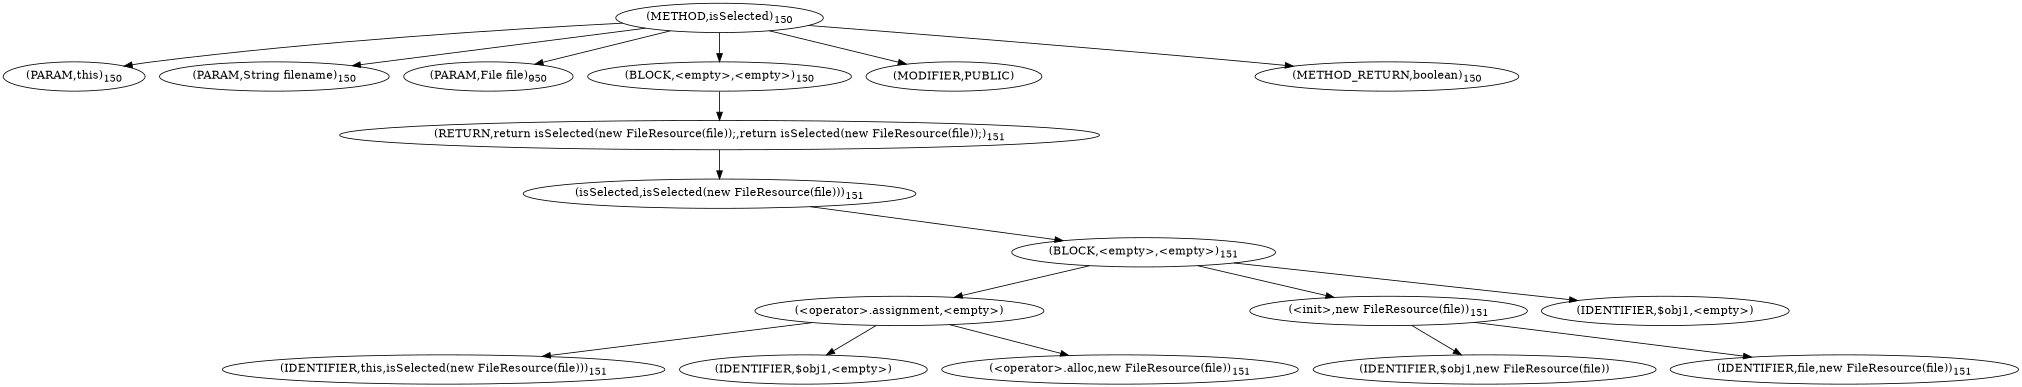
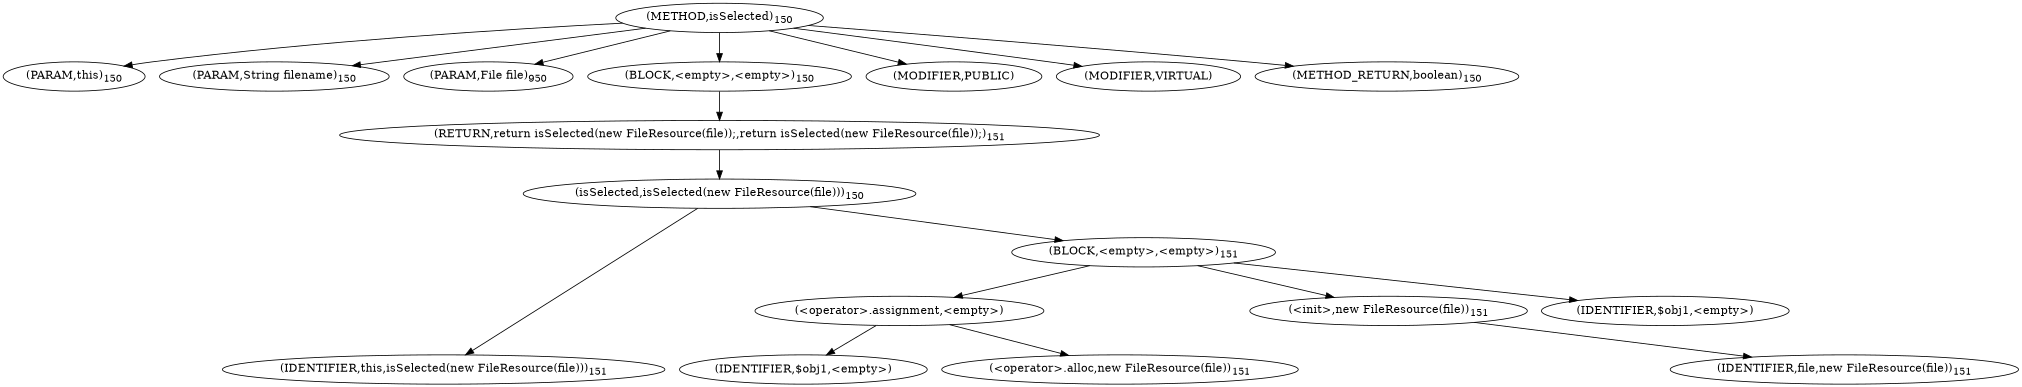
node "(MODIFIER,VIRTUAL)": added
node "(isSelected,isSelected(new FileResource(file)))": text "151" -> "150"
edge "(<operator>.assignment,<empty>)" -> "(IDENTIFIER,this,isSelected(new FileResource(file)))": now "(isSelected,isSelected(new FileResource(file)))" -> "(IDENTIFIER,this,isSelected(new FileResource(file)))"
node "(IDENTIFIER,$obj1,new FileResource(file))": removed
